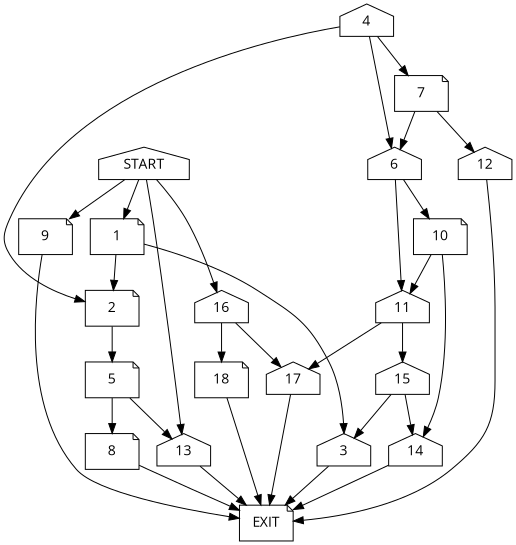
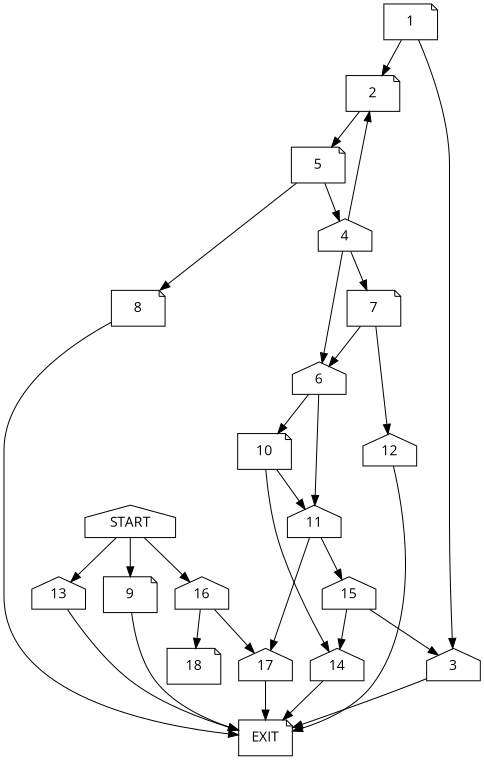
edge "START" -> "1": removed
edge "5" -> "13": now "5" -> "4"
edge "18" -> "EXIT": removed
